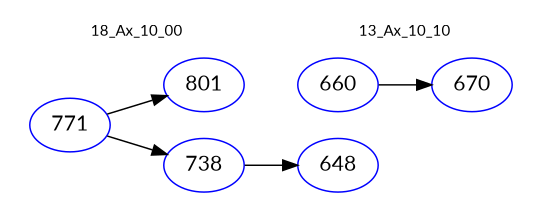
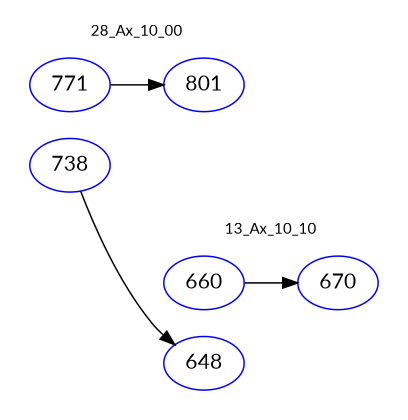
cluster "18_Ax_10_00": label "18_Ax_10_00" -> "28_Ax_10_00"
edge "771" -> "738": removed
